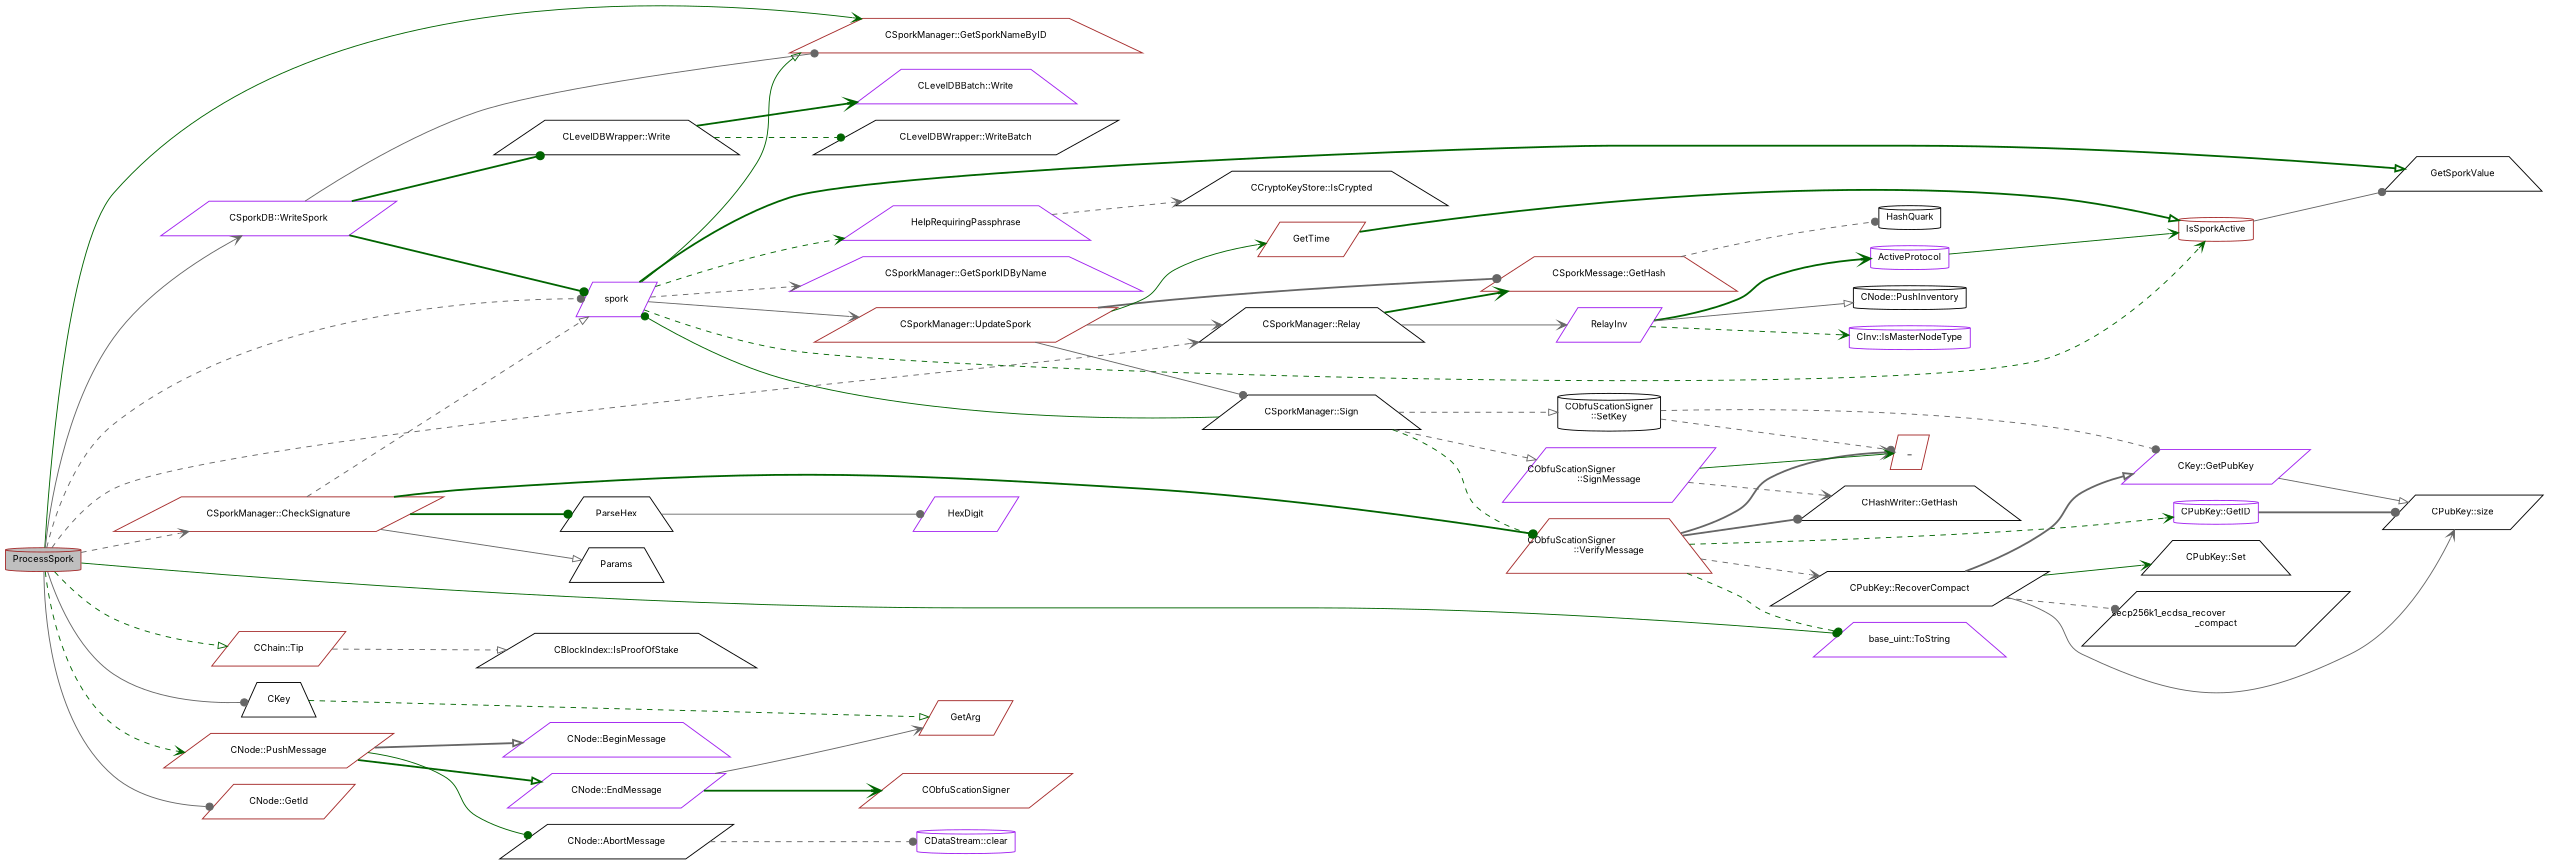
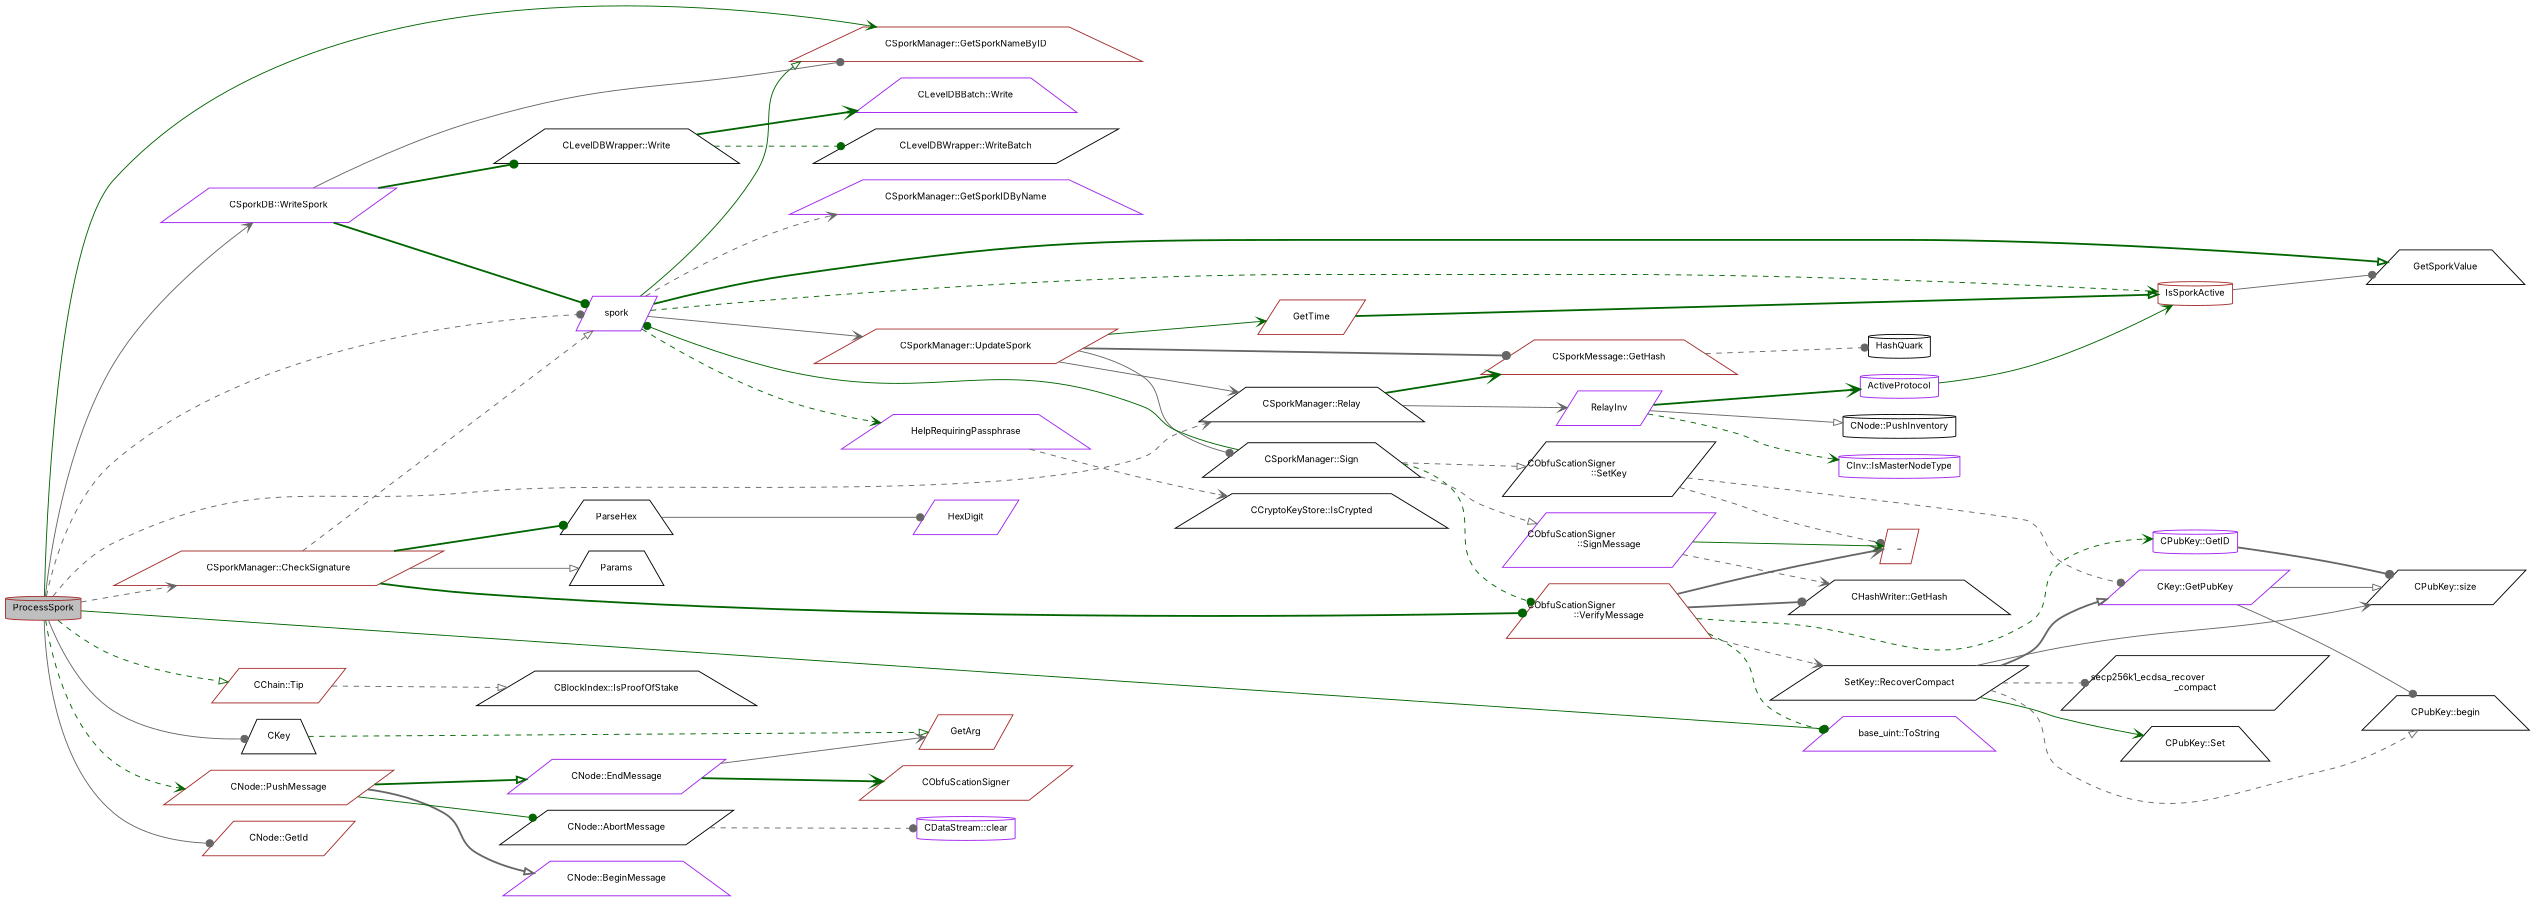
node "CObfuScationSigner ::SetKey": shape cylinder -> parallelogram
node "CPubKey::RecoverCompact": label "CPubKey::RecoverCompact" -> "SetKey::RecoverCompact"
node "CPubKey::begin": added
